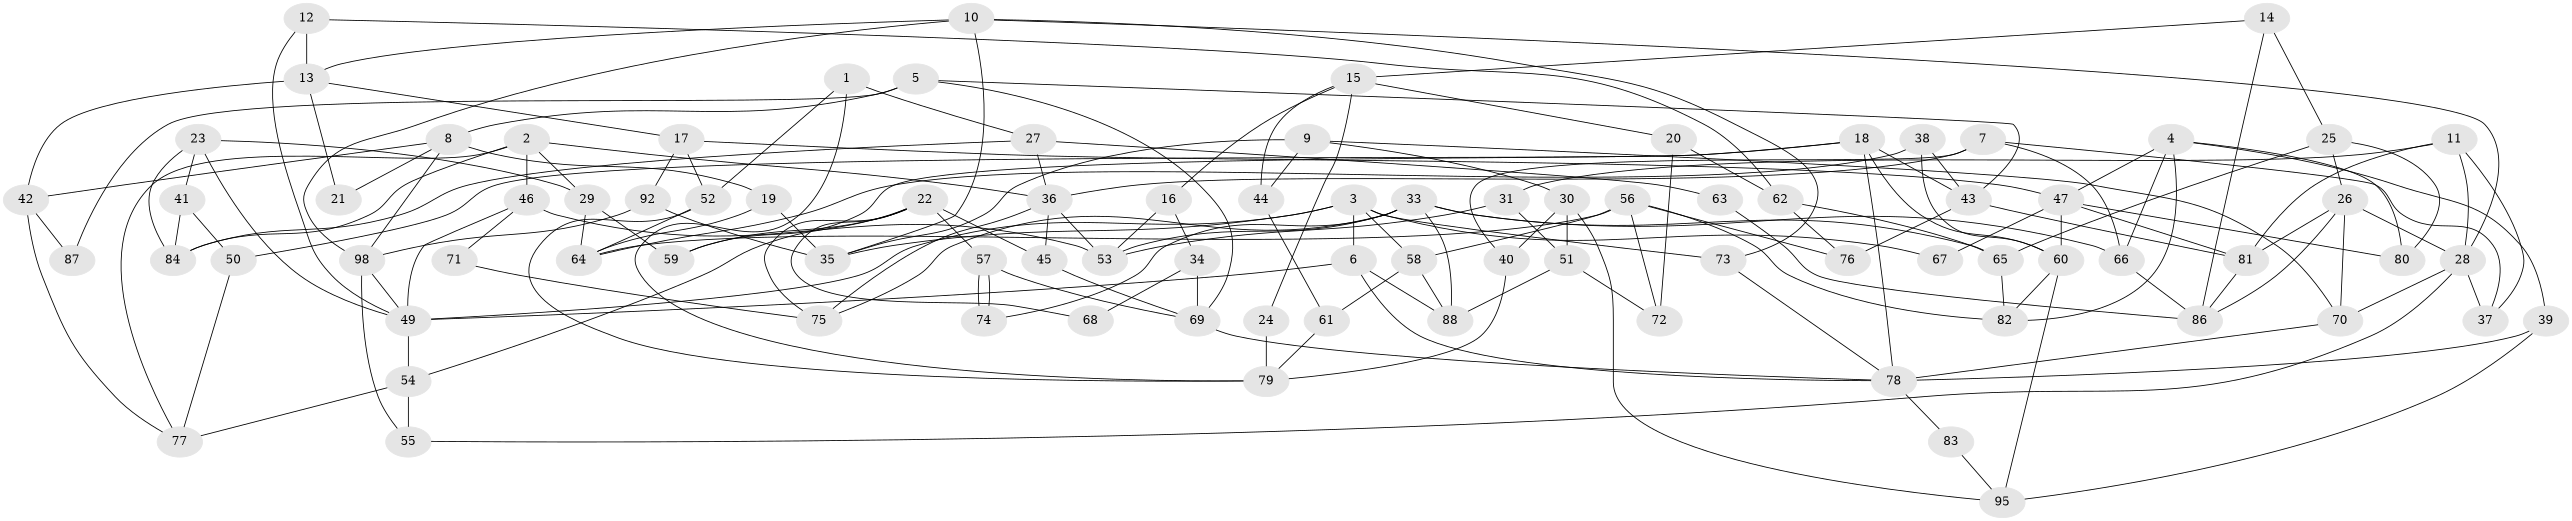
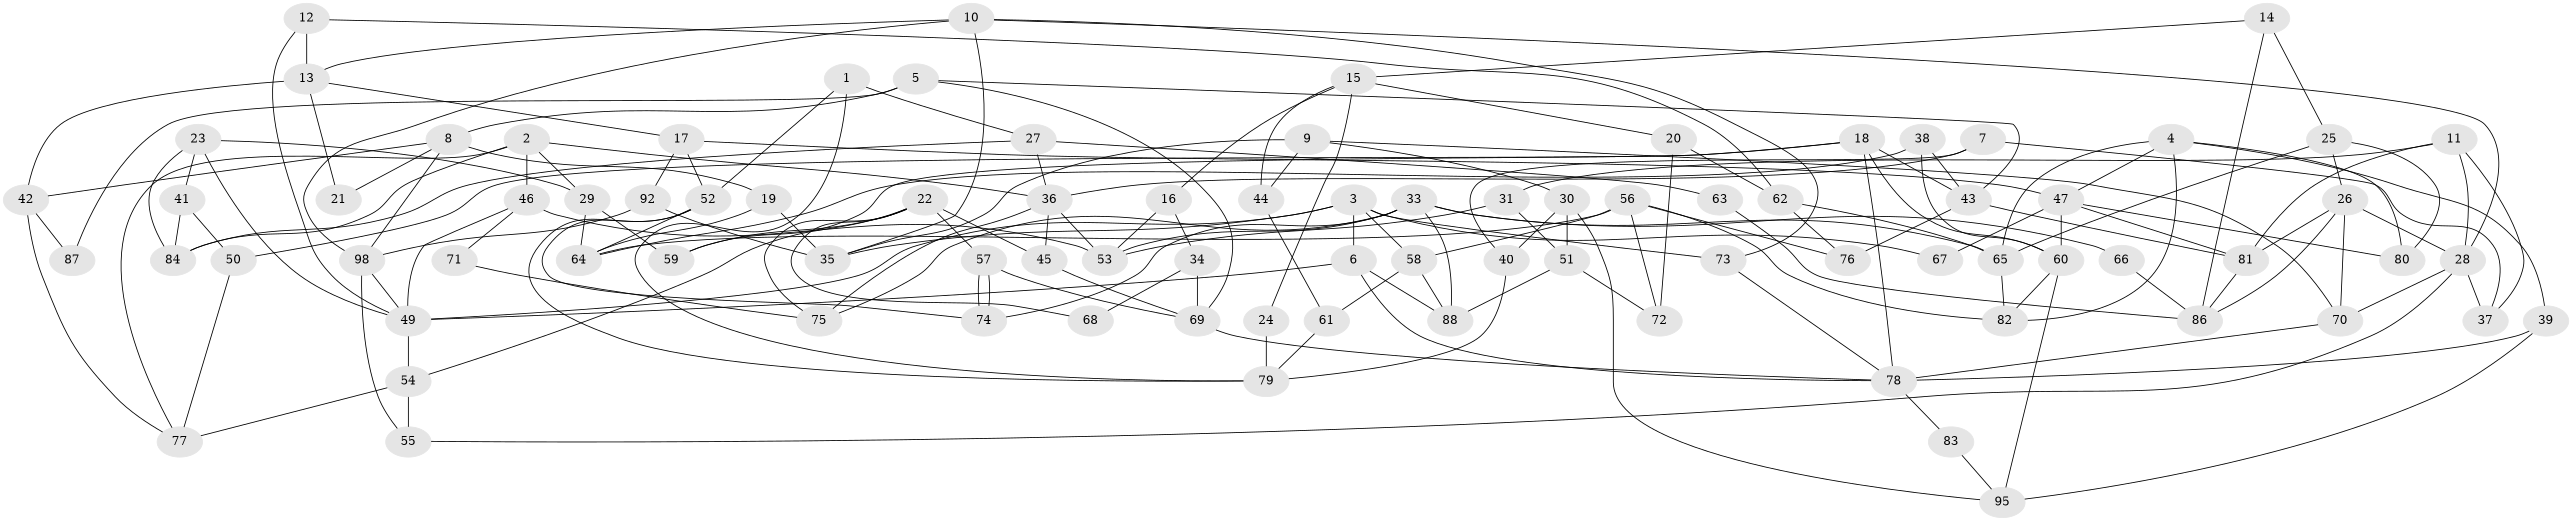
edge "7" -- "66": removed
edge "4" -- "66": now "4" -- "65"
edge "52" -- "74": added
